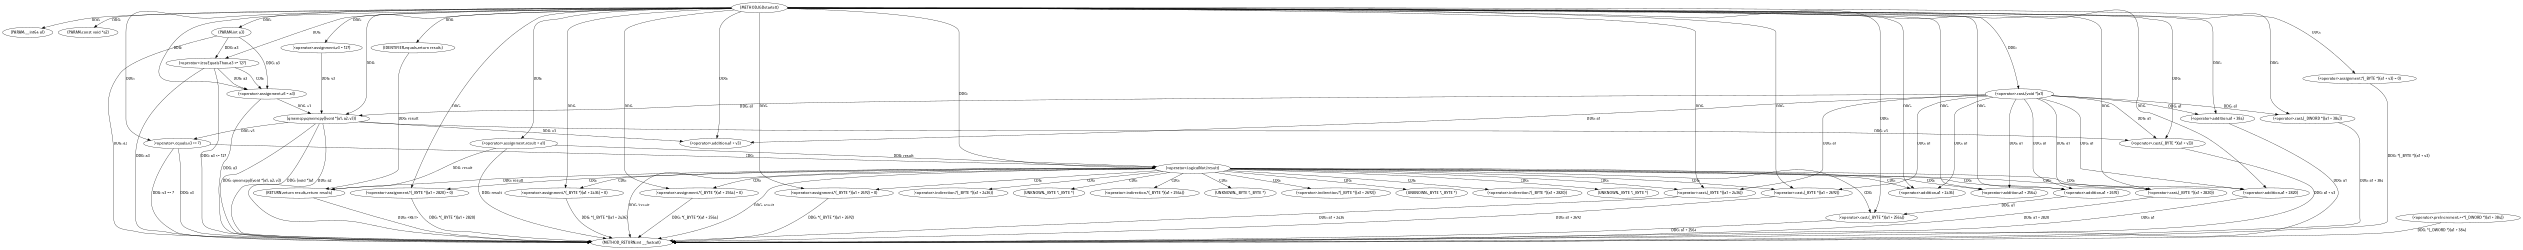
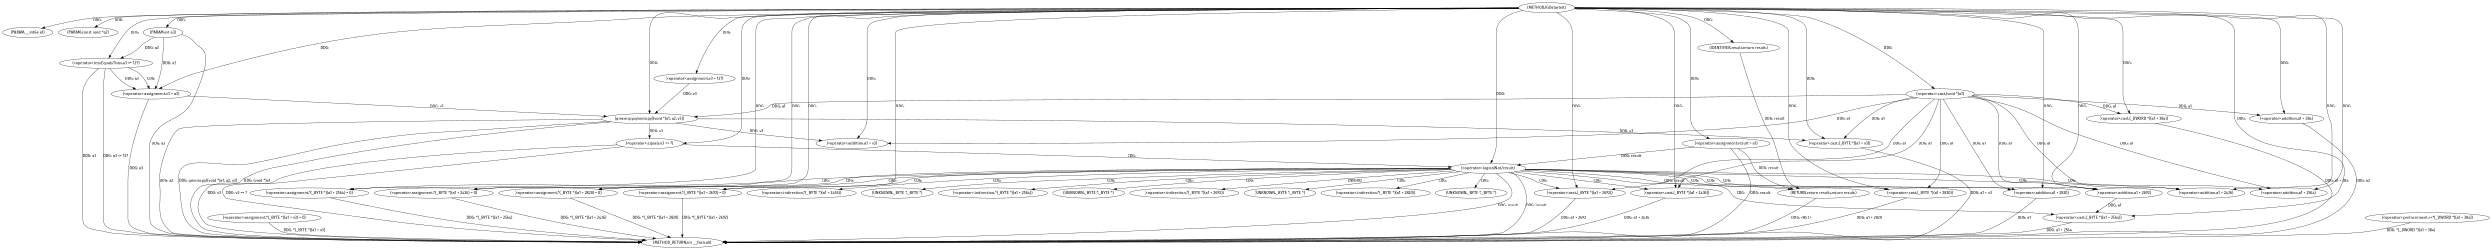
edge "(METHOD,IGDstartelt)" -> "(<operator>.assignment,*(_BYTE *)(a1 + v3) = 0)": removed, label "DDG:"
node "(IDENTIFIER,equals,return result;)": label "(IDENTIFIER,equals,return result;)" -> "(IDENTIFIER,result,return result;)"
edge "(<operator>.logicalNot,!result)" -> "(<operator>.indirection,*(_BYTE *)(a1 + 2692))": label "CDG: " -> "DWORD: "
edge "(<operator>.addition,a1 + 384)" -> "(METHOD_RETURN,int __fastcall)": label "DDG: a1" -> "DDG: a2"
